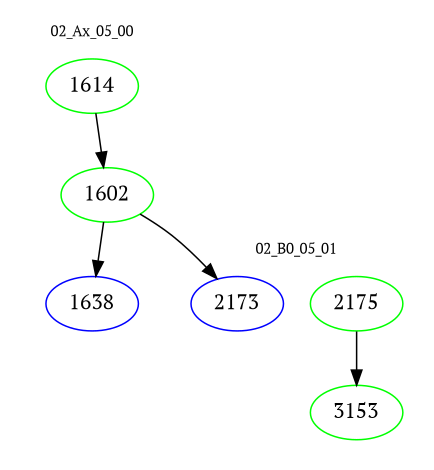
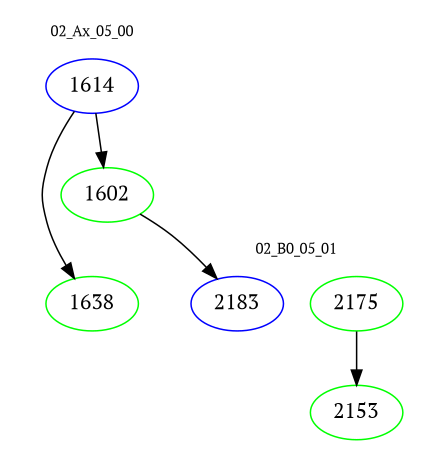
node "1614": color green -> blue
edge "1602" -> "1638": now "1614" -> "1638"
node "1638": color blue -> green
node "2173": label "2173" -> "2183"
node "3153": label "3153" -> "2153"
